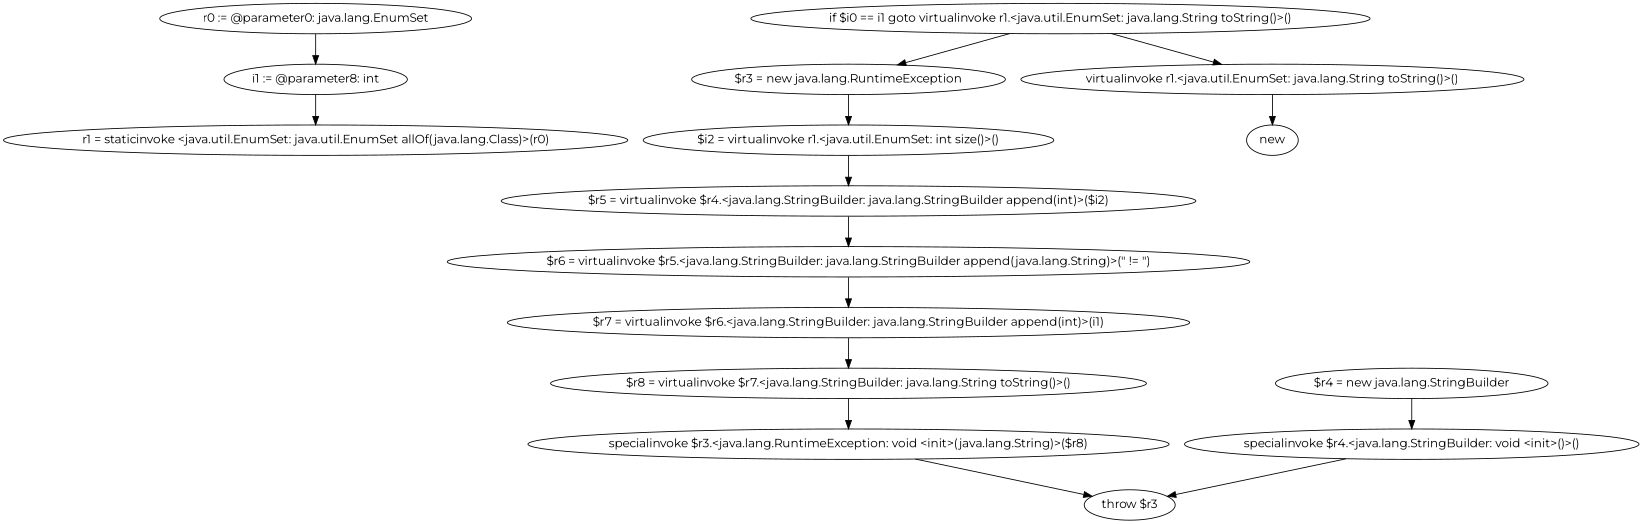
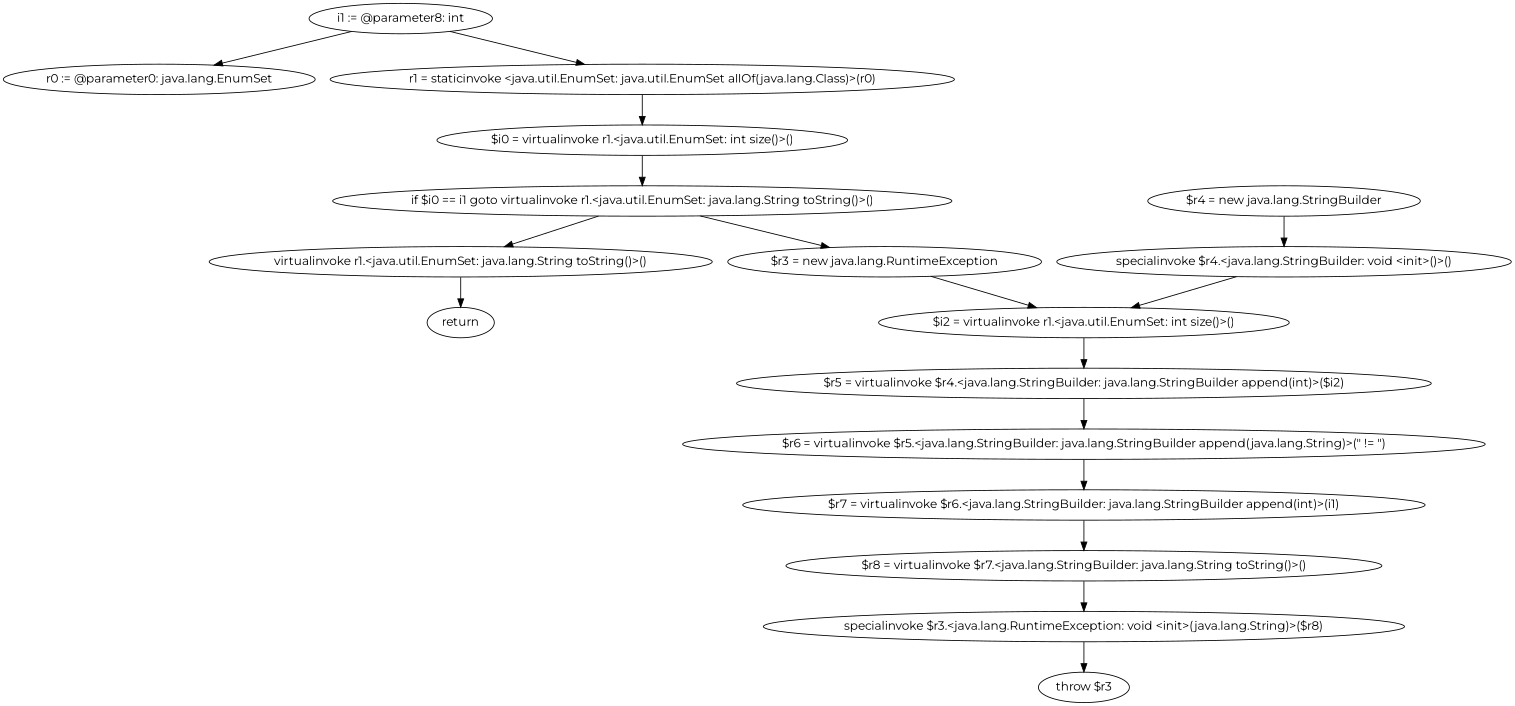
edge "r0 := @parameter0: java.lang.EnumSet" -> "i1 := @parameter8: int": reversed
node "$i0 = virtualinvoke r1.<java.util.EnumSet: int size()>()": added
node "new": label "new" -> "return"
edge "specialinvoke $r4.<java.lang.StringBuilder: void <init>()>()" -> "throw $r3": now "specialinvoke $r4.<java.lang.StringBuilder: void <init>()>()" -> "$i2 = virtualinvoke r1.<java.util.EnumSet: int size()>()"
